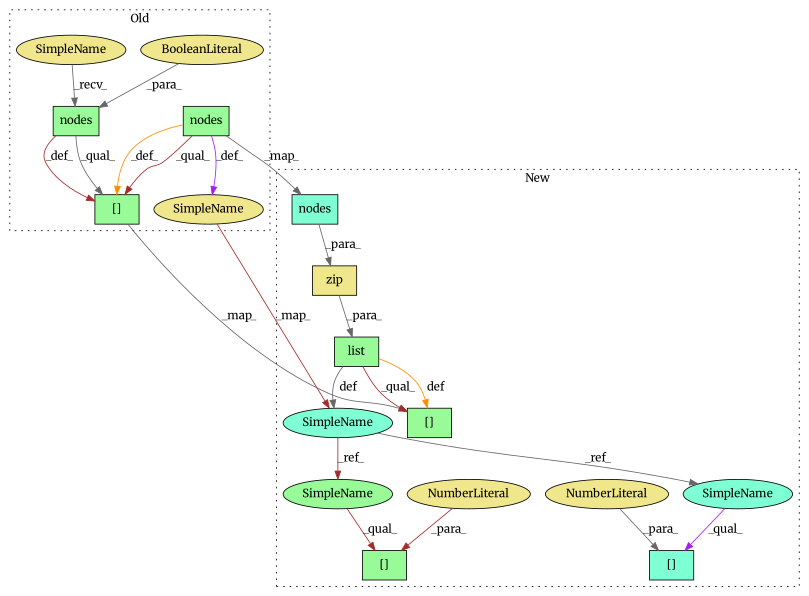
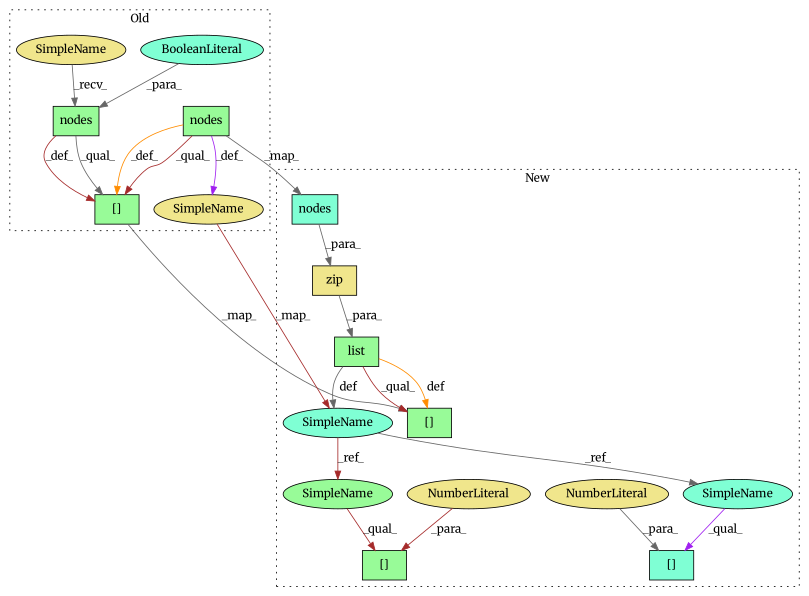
node "BooleanLiteral": fillcolor khaki -> aquamarine
